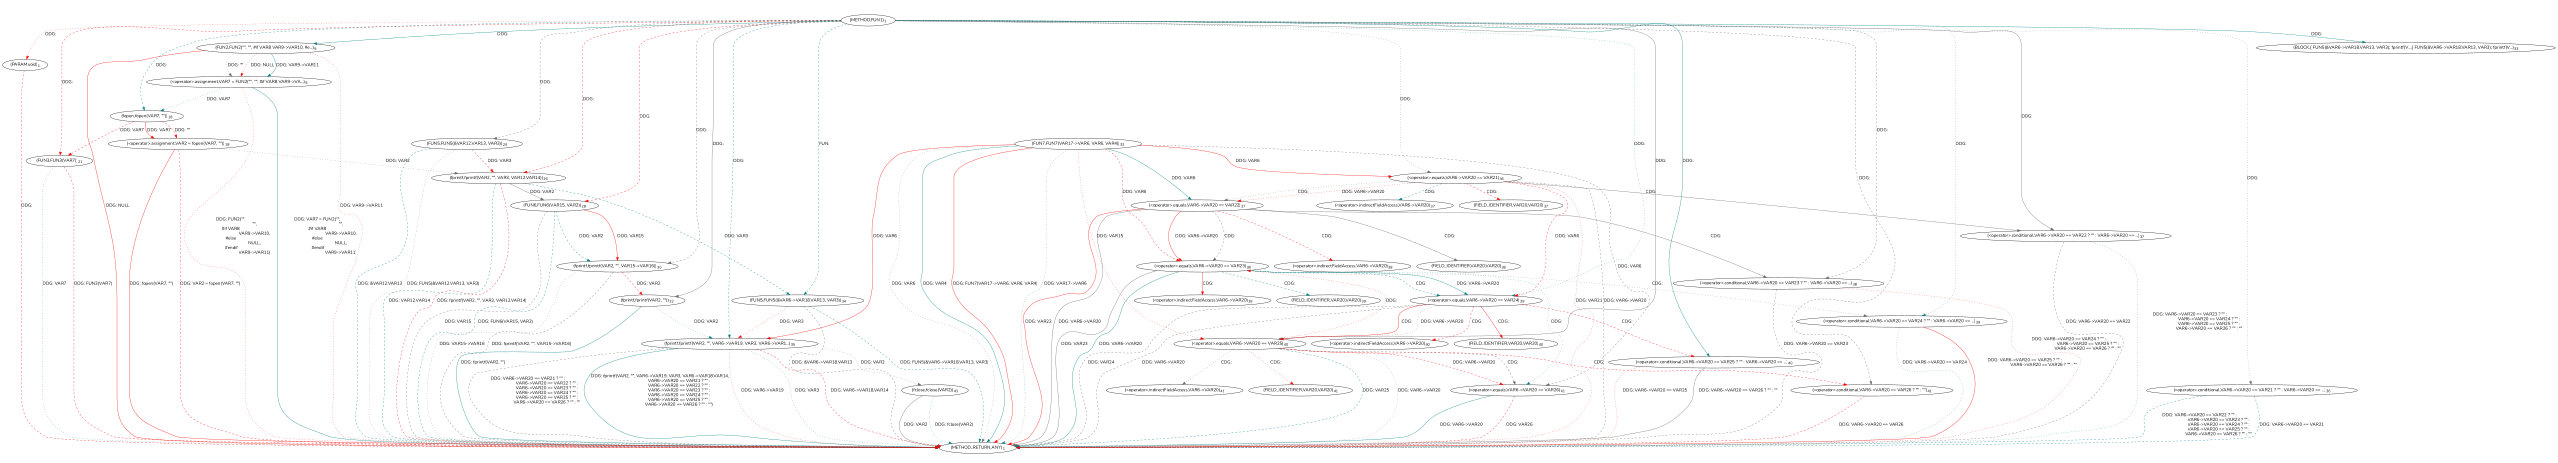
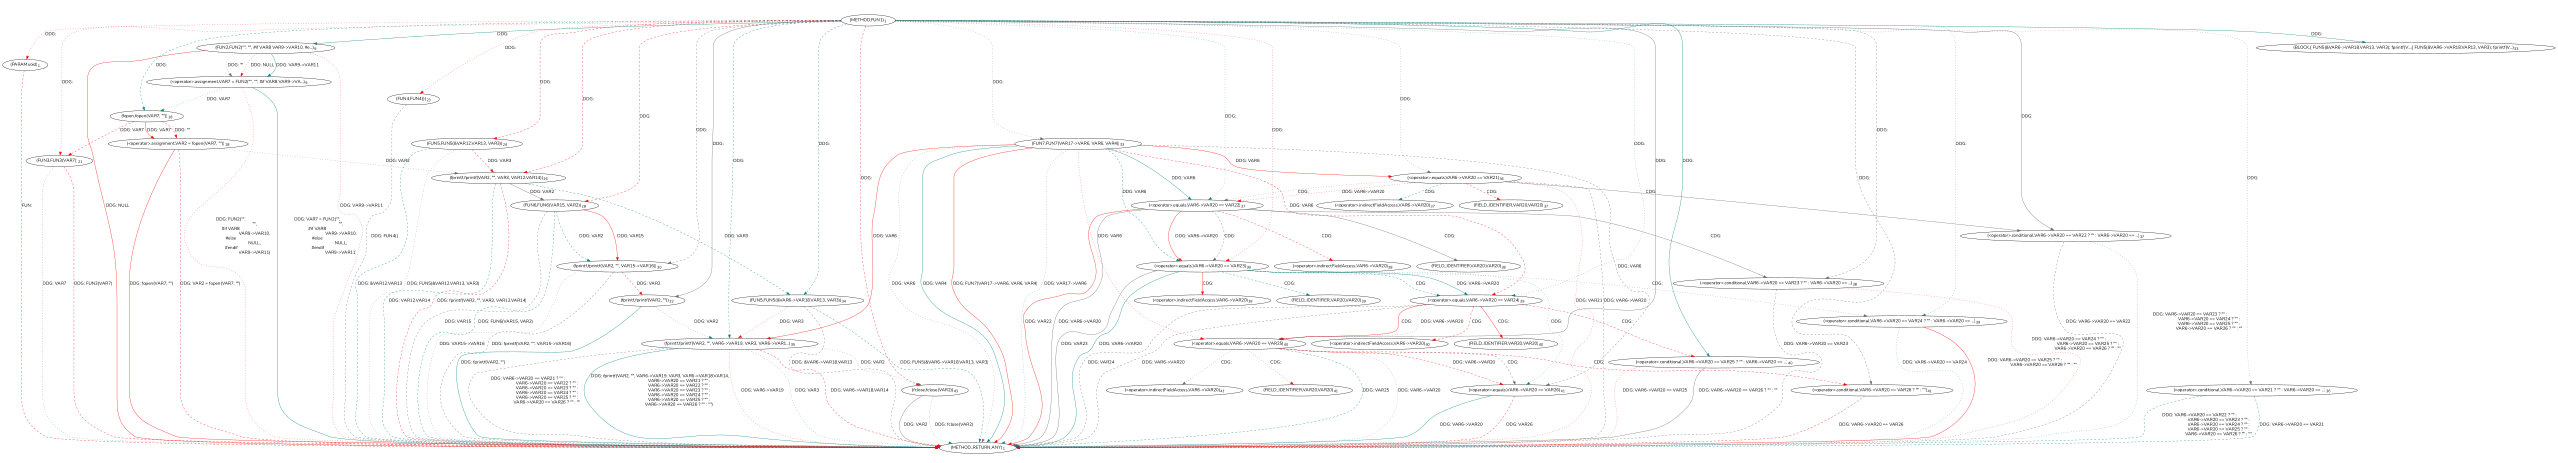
edge "(METHOD,FUN1)" -> "(FUN3,FUN3(VAR7))": style dashed -> dotted
edge "(METHOD,FUN1)" -> "(FUN5,FUN5(&VAR12.VAR13, VAR3))": color gray40 -> red
edge "(METHOD,FUN1)" -> "(<operator>.equals,VAR6->VAR20 == VAR22)": added, label "DDG:"
edge "(METHOD,FUN1)" -> "(FUN7,FUN7(VAR17->VAR6, VAR6, VAR4))": added, label "DDG:"
node "(FUN4,FUN4())": added
edge "(METHOD,FUN1)" -> "(FUN5,FUN5(&VAR6->VAR18.VAR13, VAR3))": label "FUN: " -> "DDG: "
edge "(PARAM,void)" -> "(METHOD_RETURN,ANY)": label "DDG: " -> "FUN: "
edge "(FUN7,FUN7(VAR17->VAR6, VAR6, VAR4))" -> "(<operator>.equals,VAR6->VAR20 == VAR23)": color red -> teal
edge "(METHOD,FUN1)" -> "(fclose,fclose(VAR2))": added, label "DDG:"
edge "(<operator>.equals,VAR6->VAR20 == VAR21)" -> "(<operator>.equals,VAR6->VAR20 == VAR24)": now "(FUN7,FUN7(VAR17->VAR6, VAR6, VAR4))" -> "(<operator>.equals,VAR6->VAR20 == VAR24)"
edge "(FUN7,FUN7(VAR17->VAR6, VAR6, VAR4))" -> "(<operator>.equals,VAR6->VAR20 == VAR25)": label "DDG: VAR15" -> "DDG: VAR6"
edge "(<operator>.equals,VAR6->VAR20 == VAR25)" -> "(<operator>.equals,VAR6->VAR20 == VAR23)": now "(METHOD,FUN1)" -> "(<operator>.equals,VAR6->VAR20 == VAR23)"
